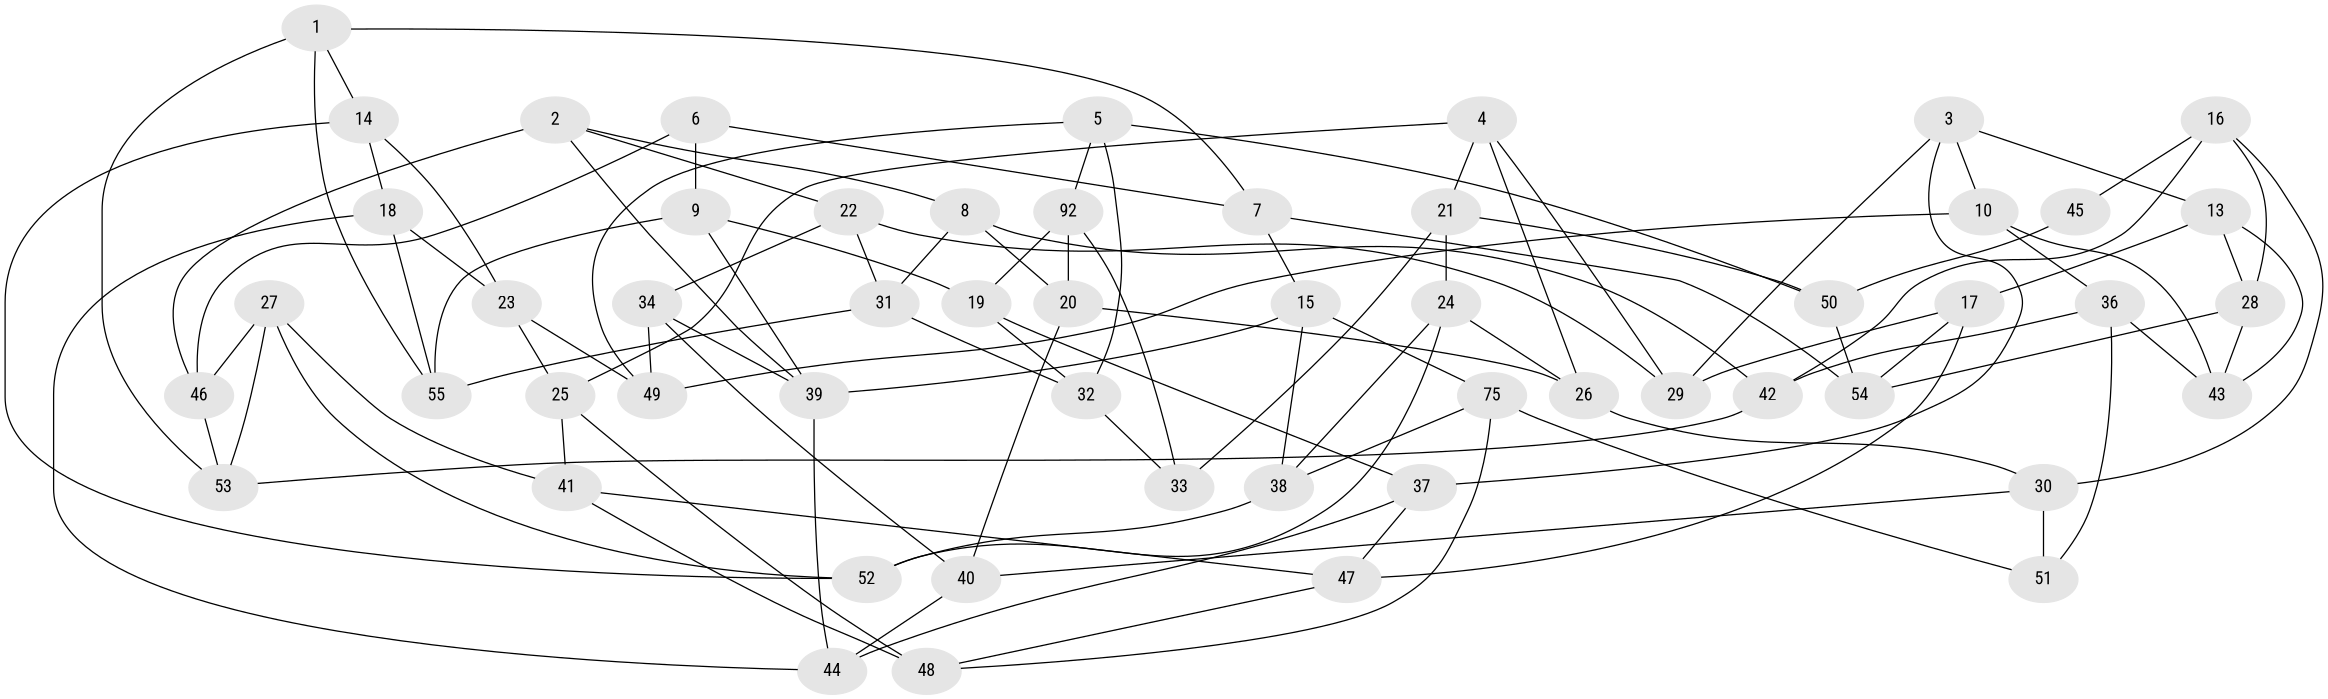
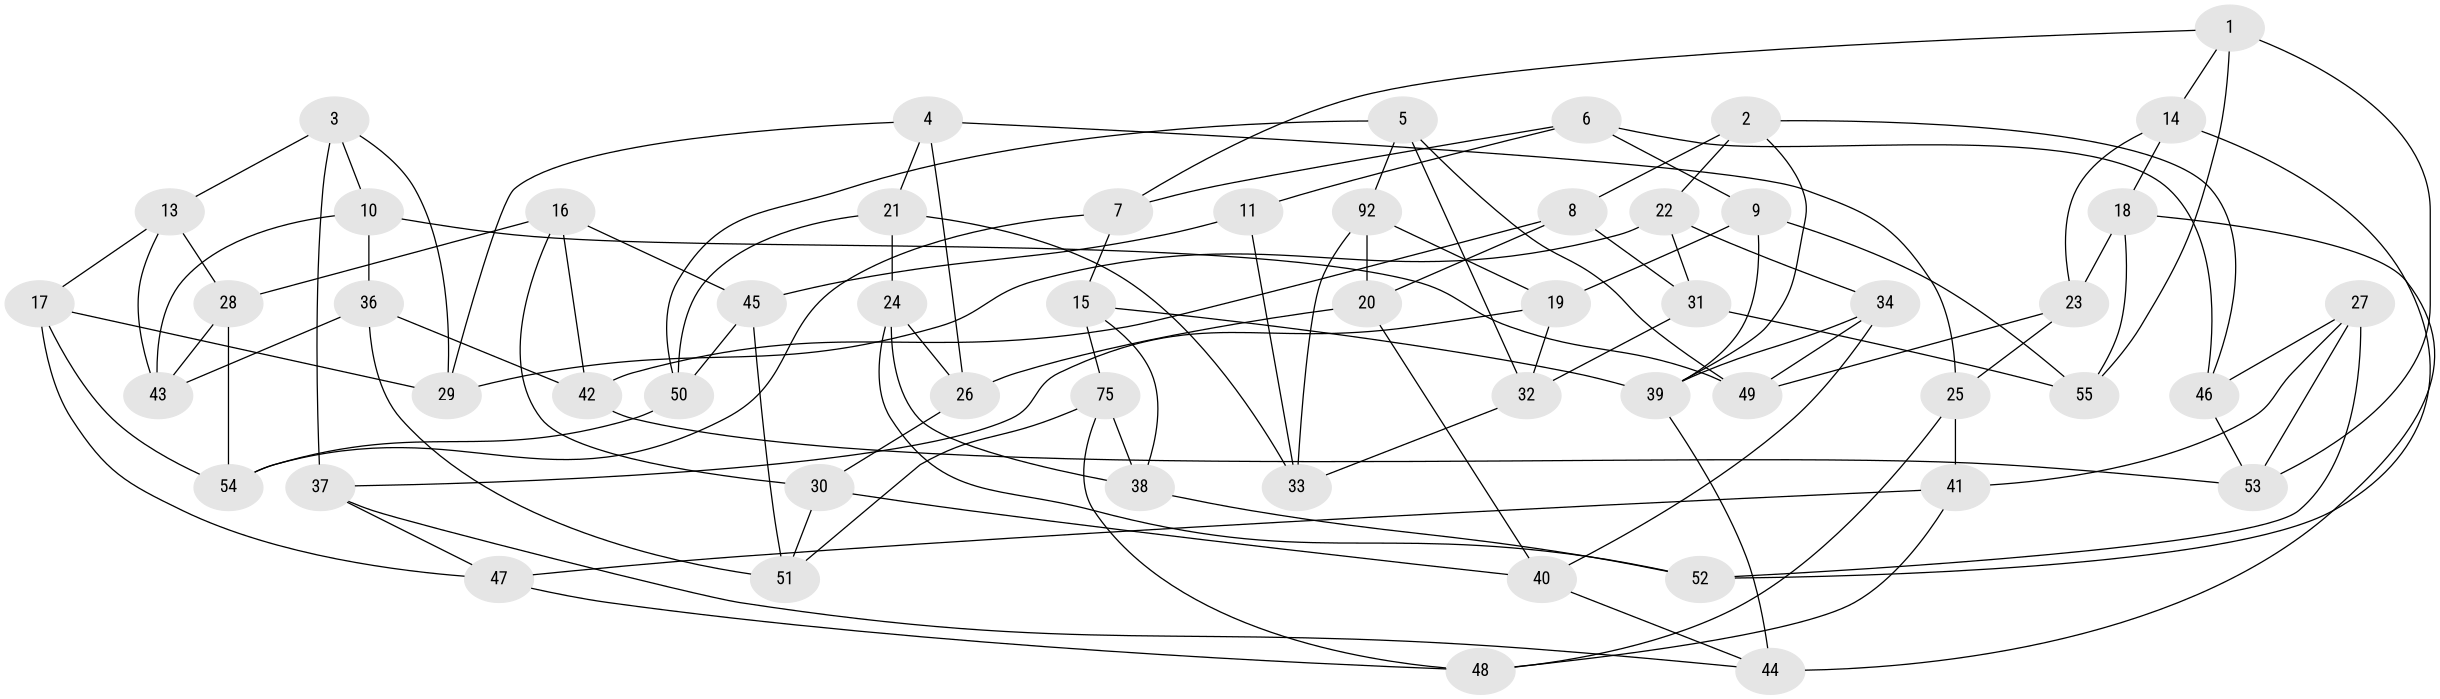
node "11": added
edge "45" -- "51": added
